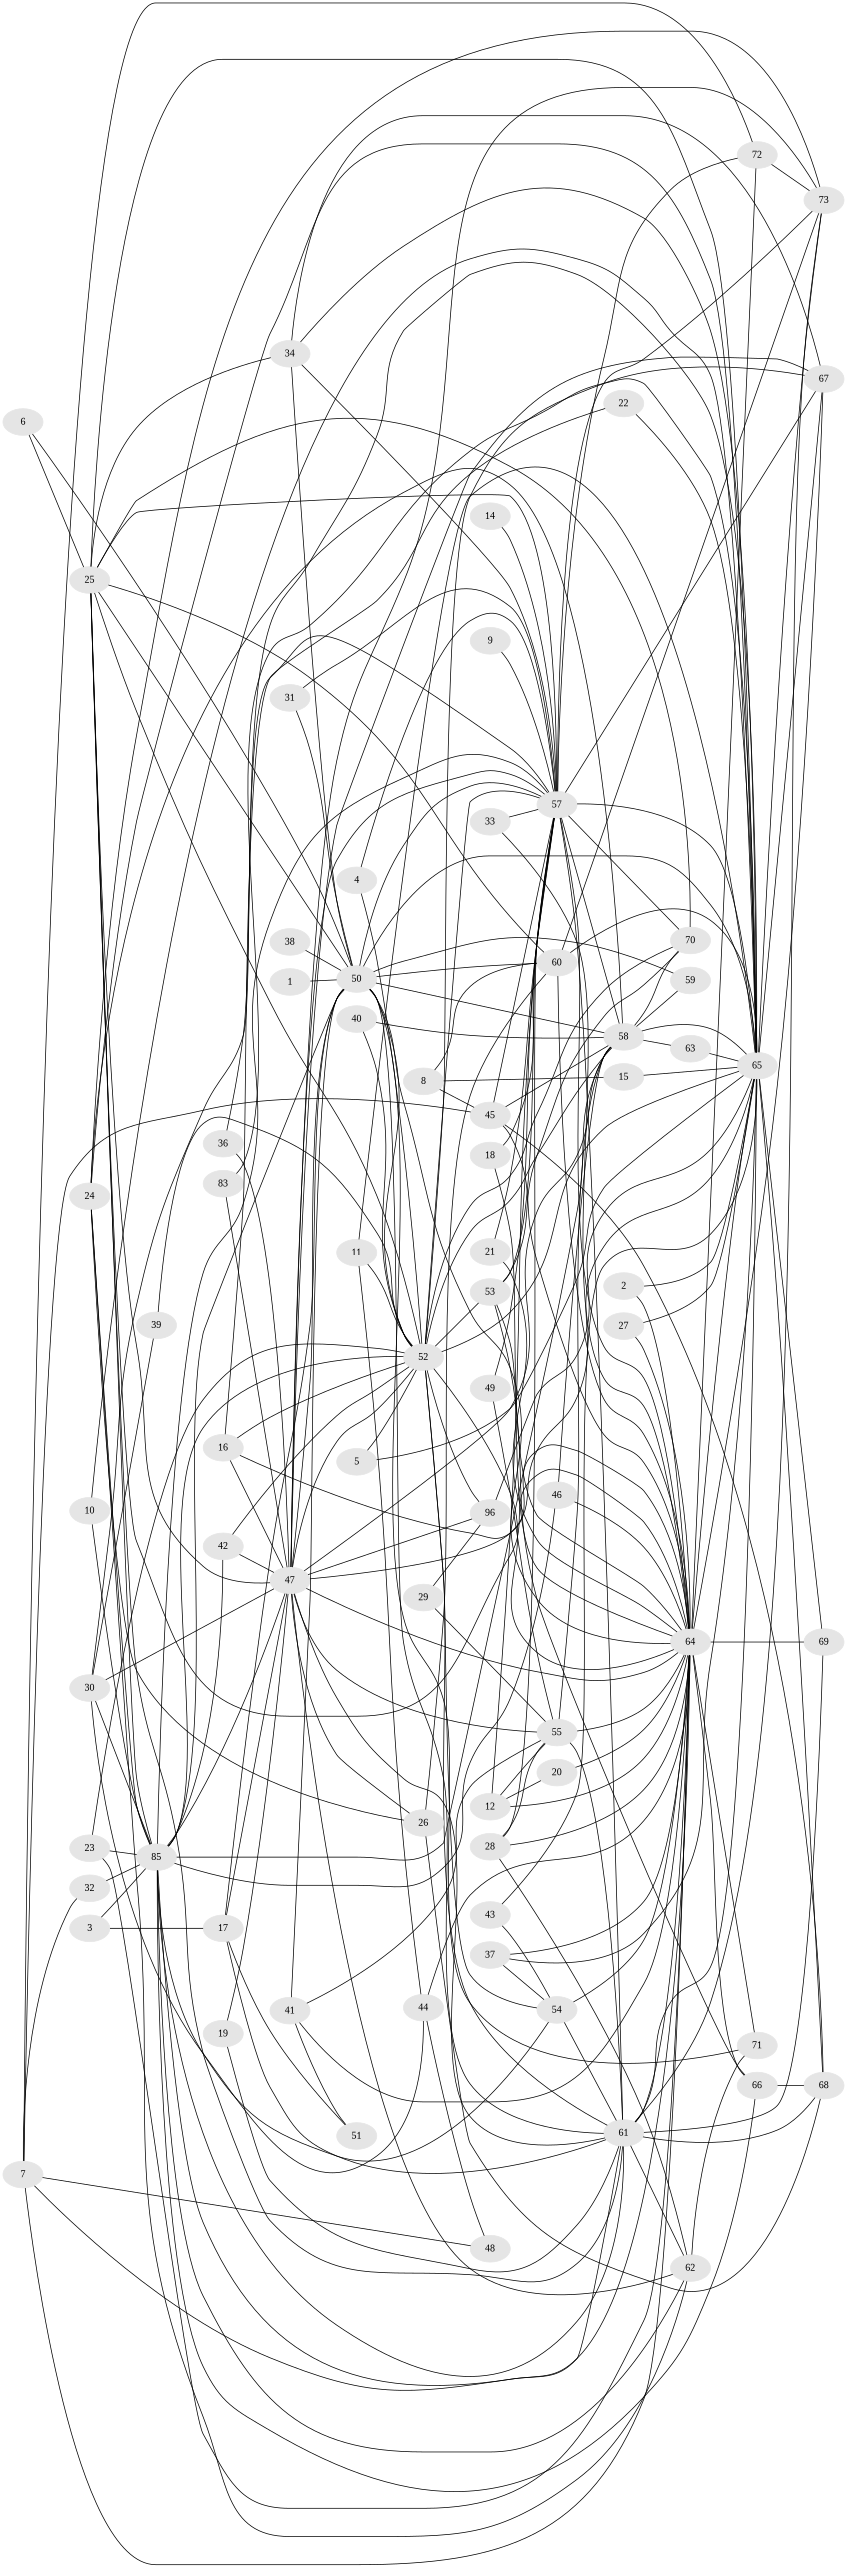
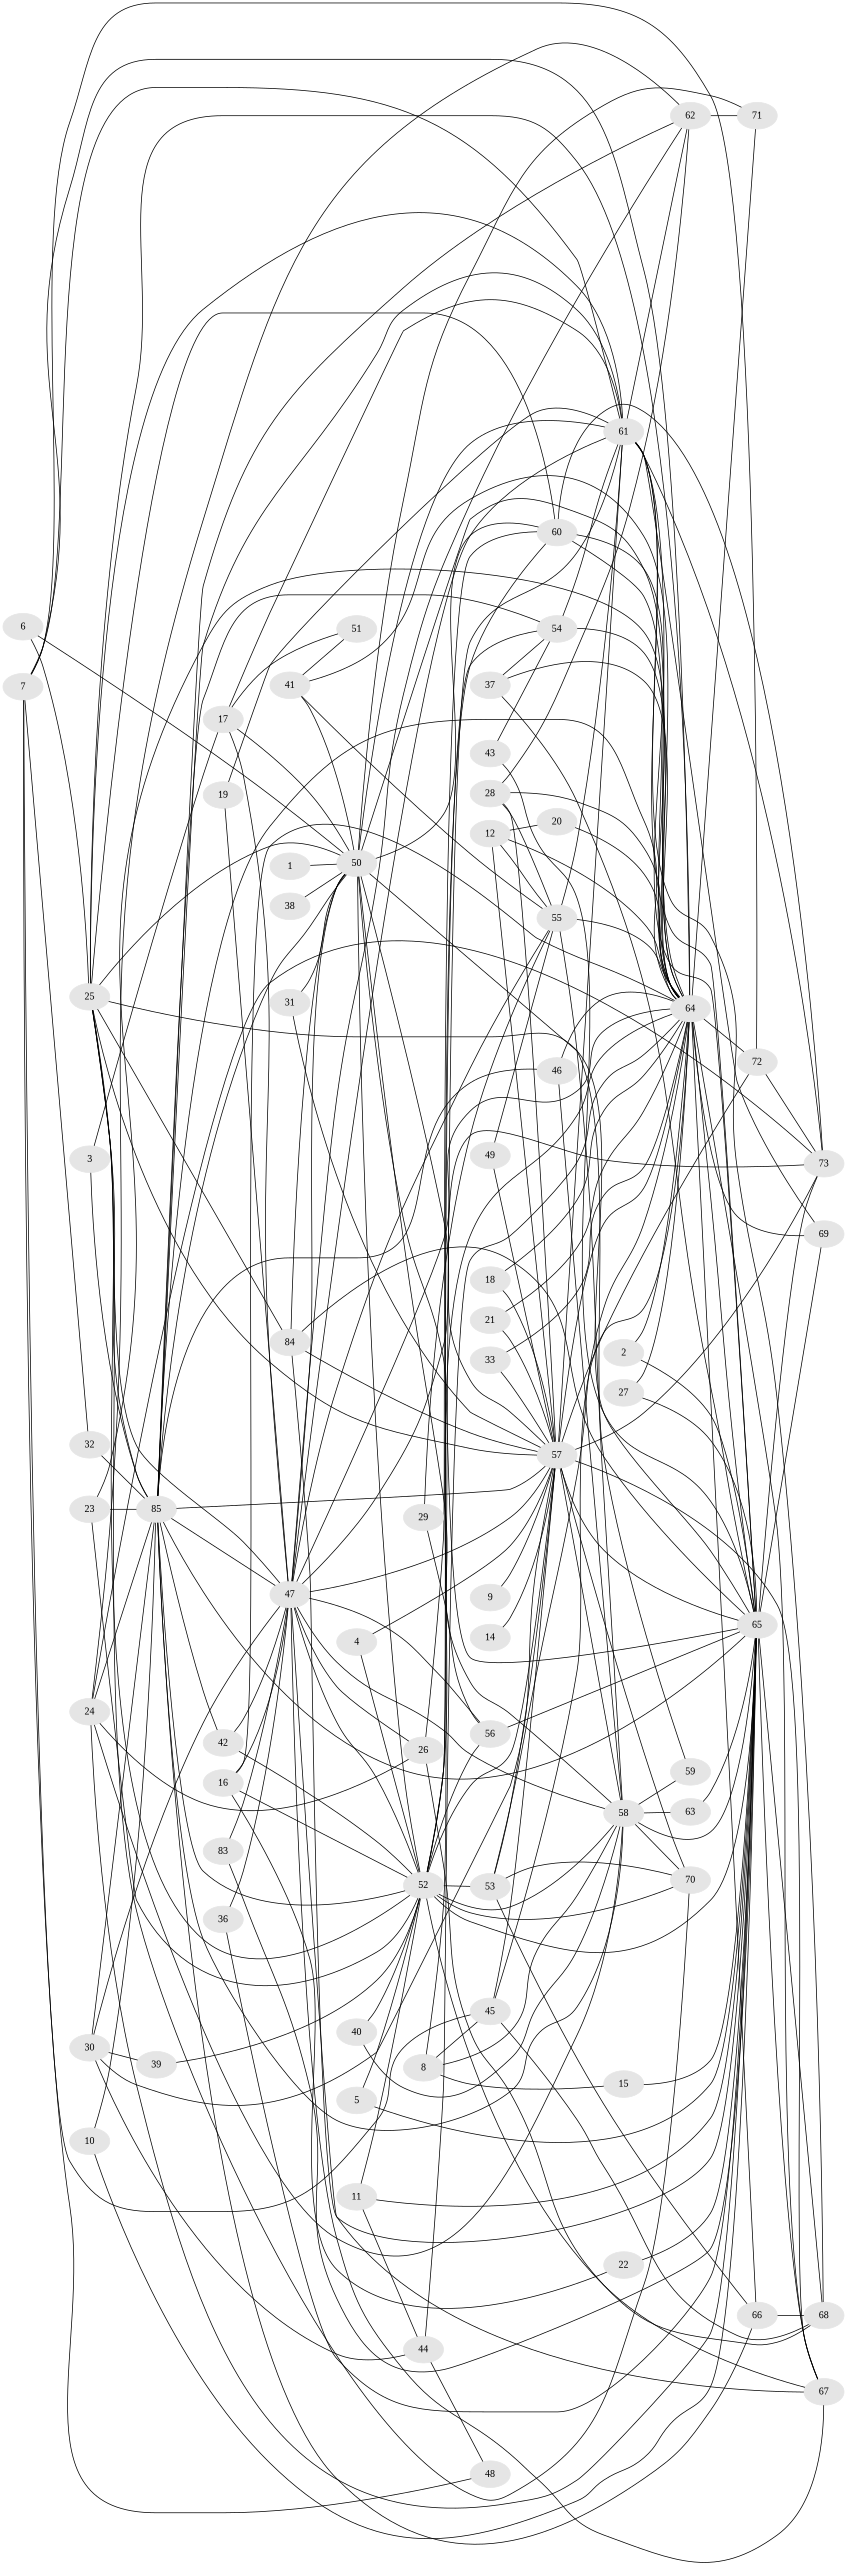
node "34": label "34" -> "84"
edge "58" -- "45": now "58" -- "8"
node "96": label "96" -> "56"
edge "85" -- "65": added
